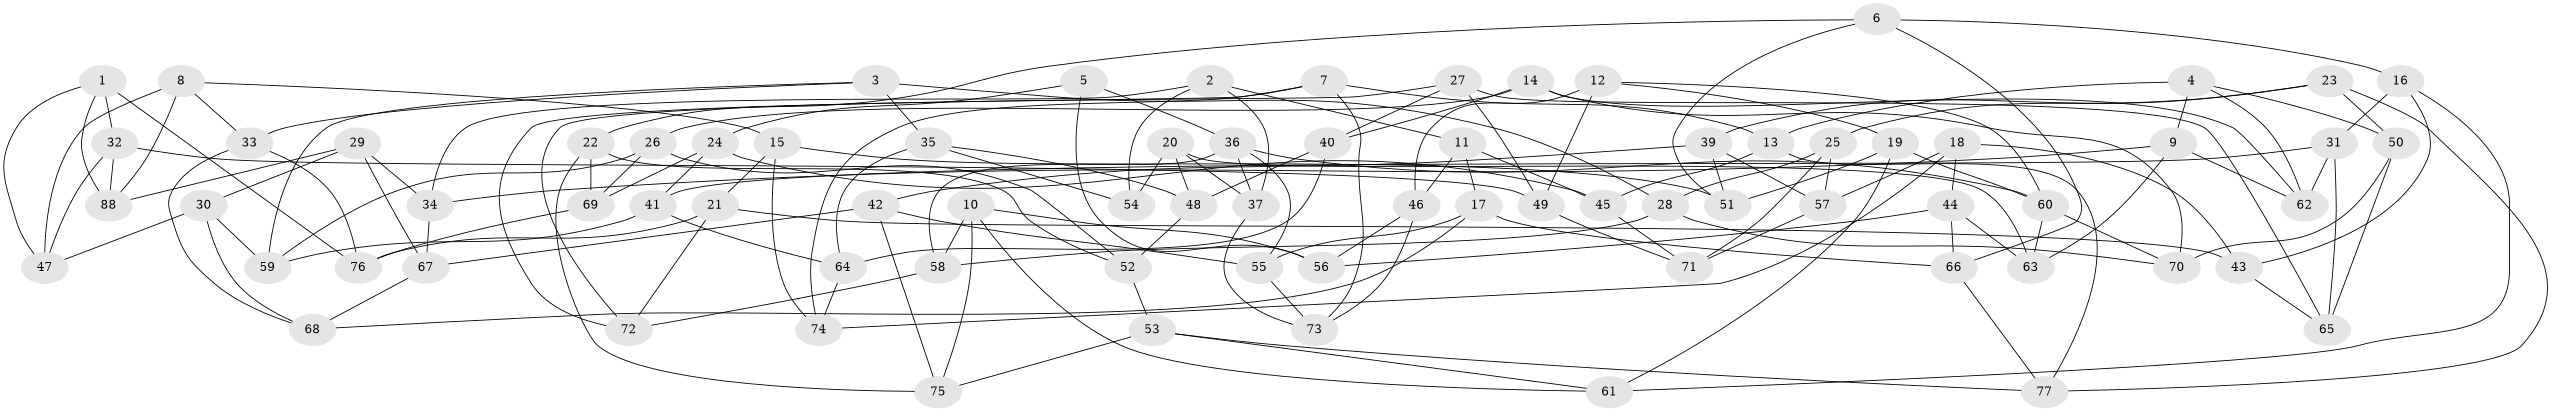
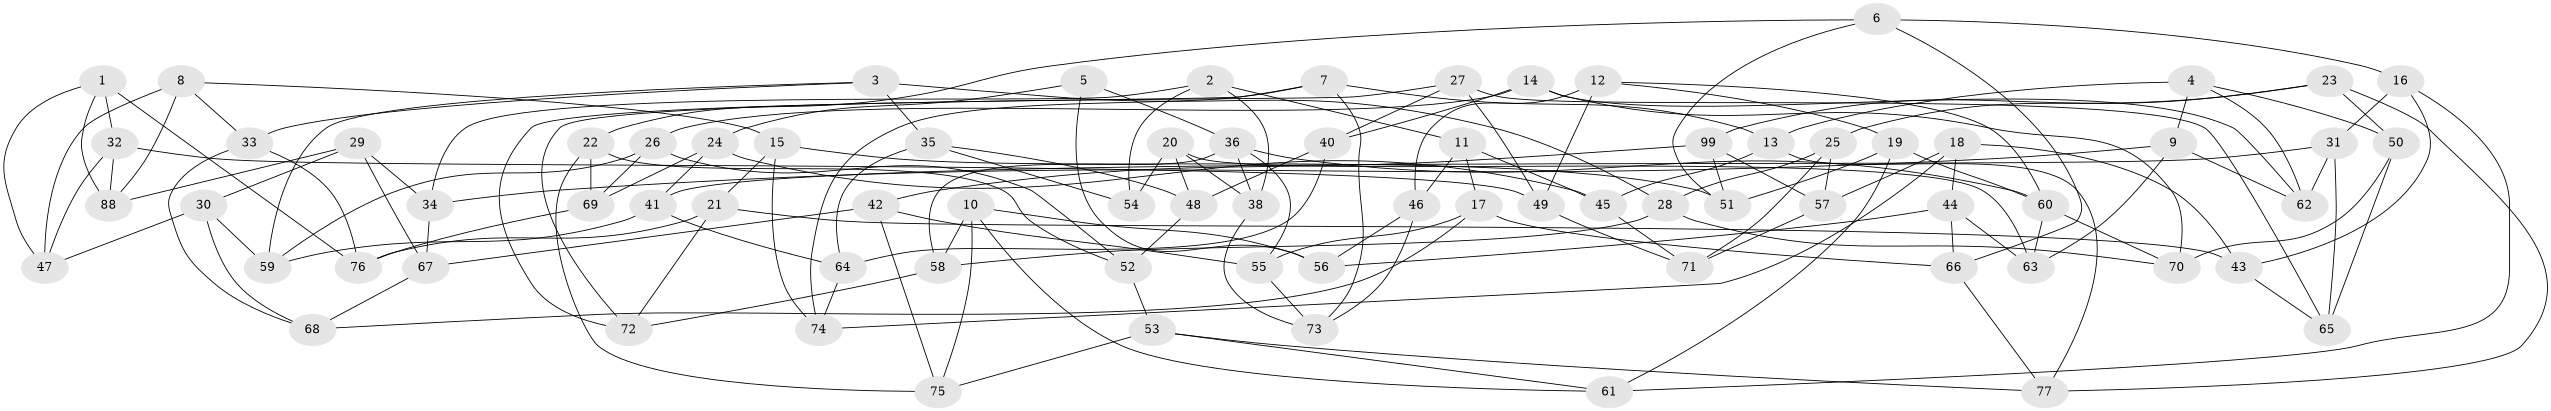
node "39": label "39" -> "99"
node "37": label "37" -> "38"
